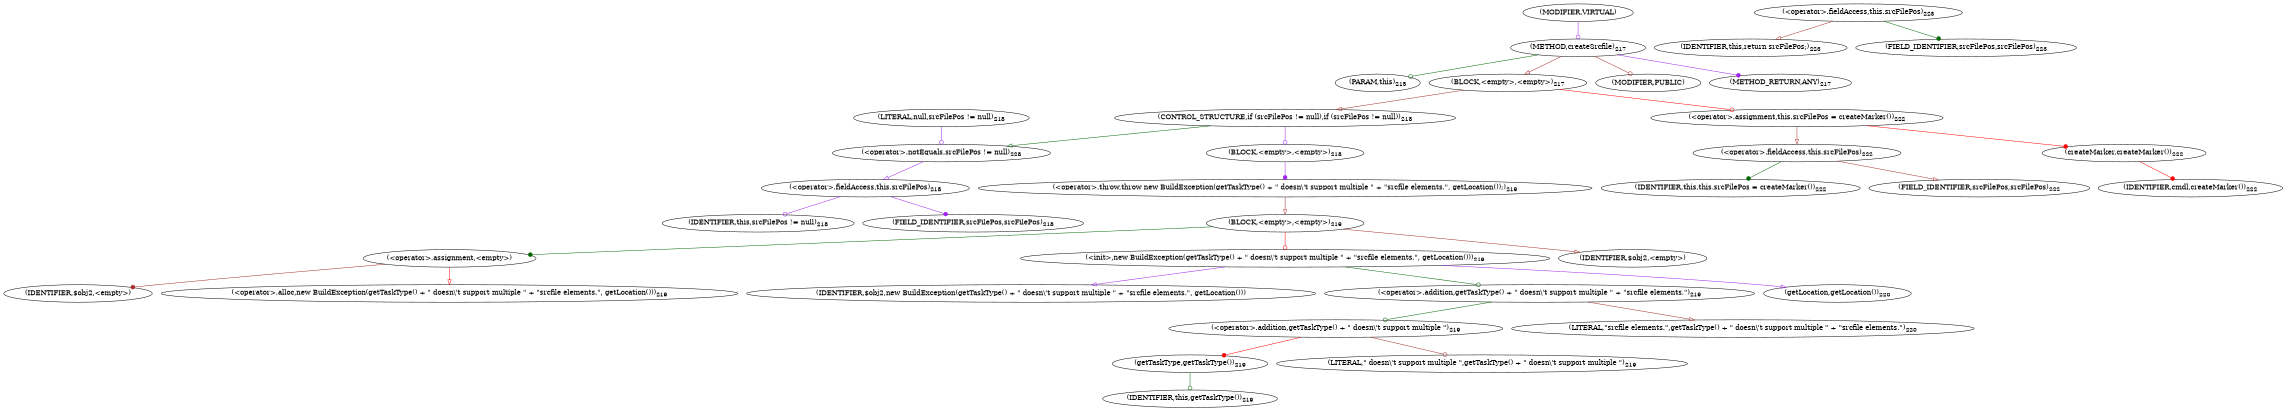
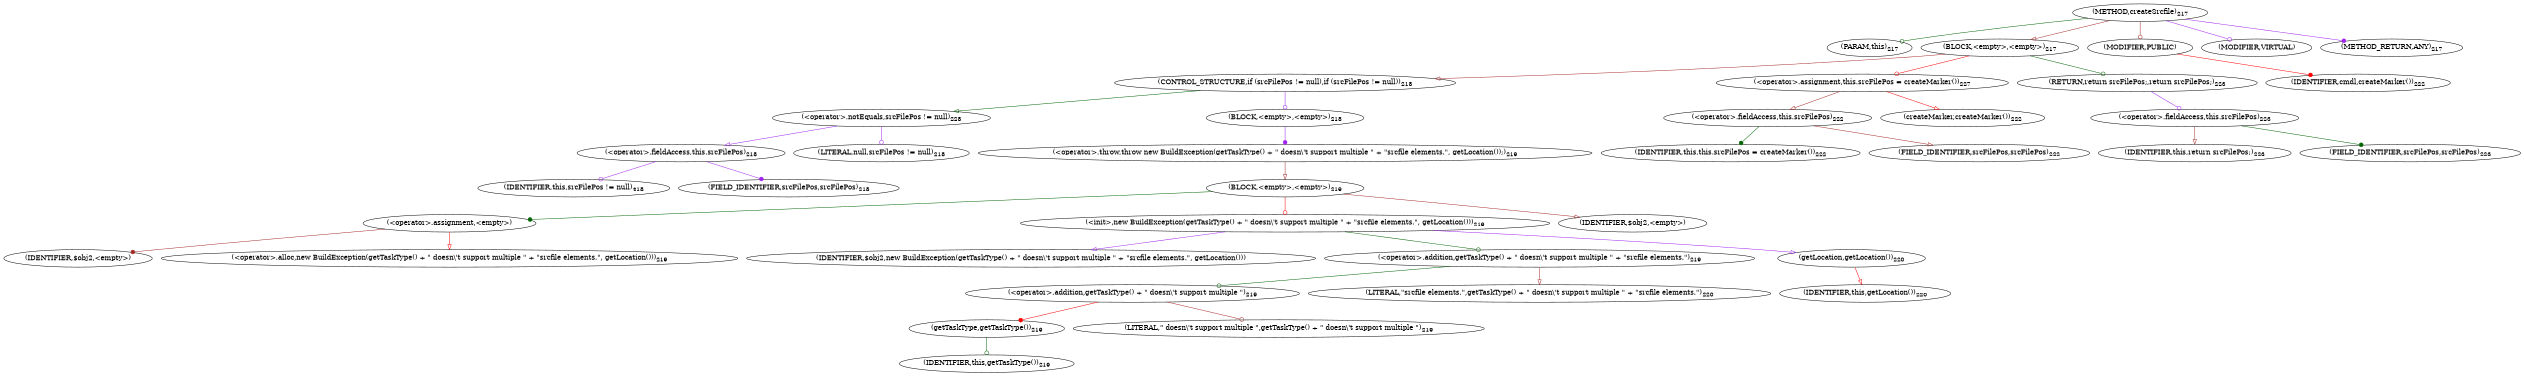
edge "(MODIFIER,VIRTUAL)" -> "(METHOD,createSrcfile)": reversed
node "(PARAM,this)": text "215" -> "217"
node "(RETURN,return srcFilePos;,return srcFilePos;)": added
node "(<operator>.assignment,this.srcFilePos = createMarker())": text "222" -> "227"
edge "(LITERAL,null,srcFilePos != null)" -> "(<operator>.notEquals,srcFilePos != null)": reversed
edge "(<operator>.assignment,this.srcFilePos = createMarker())" -> "(createMarker,createMarker())": arrowhead dot -> onormal
edge "(createMarker,createMarker())" -> "(IDENTIFIER,cmdl,createMarker())": now "(MODIFIER,PUBLIC)" -> "(IDENTIFIER,cmdl,createMarker())"
node "(IDENTIFIER,this,srcFilePos != null)": text "218" -> "418"
node "(IDENTIFIER,this,getLocation())": added
